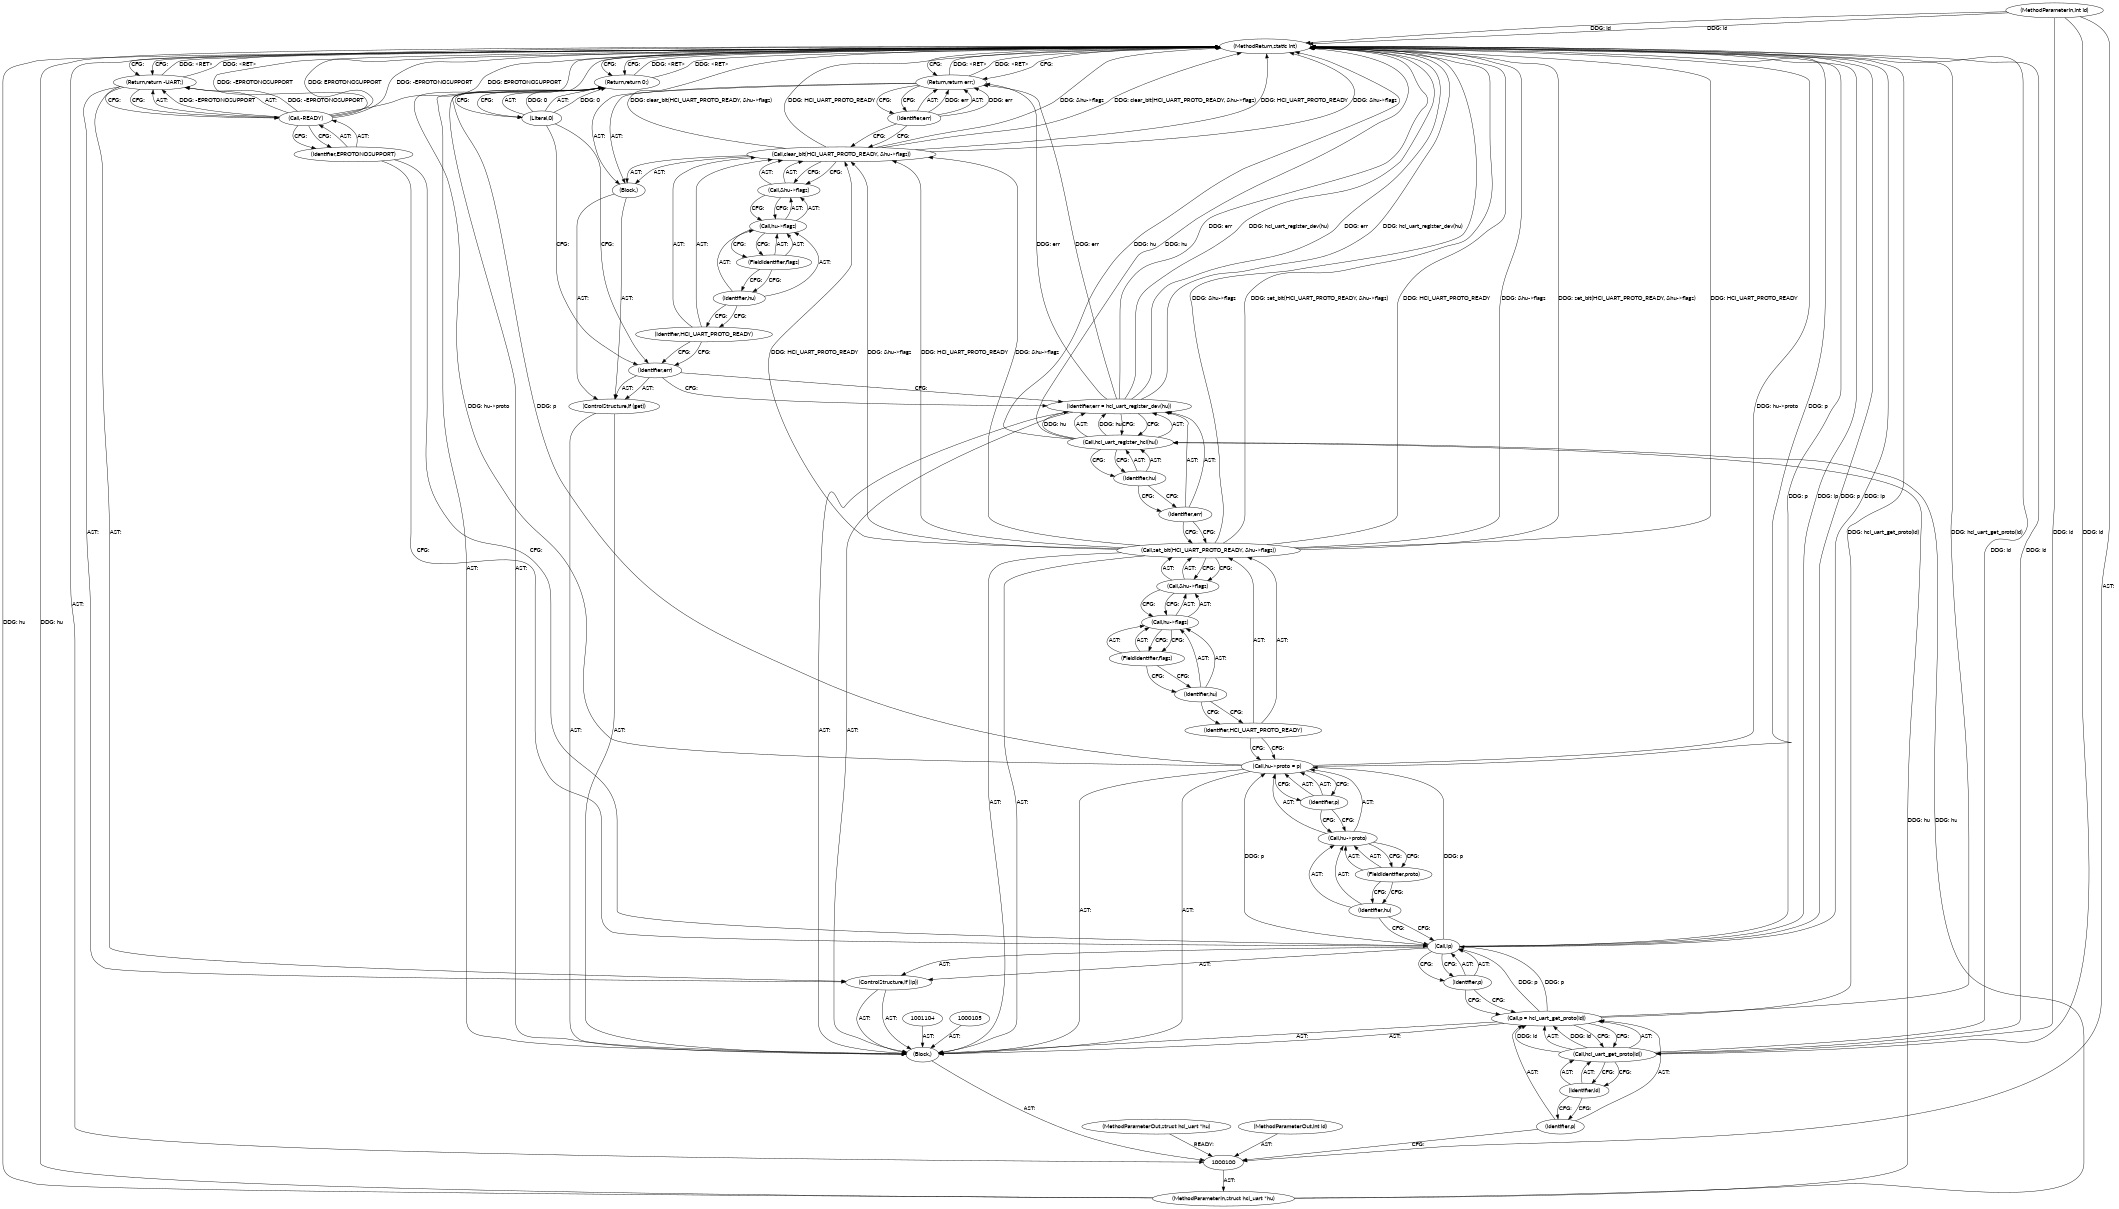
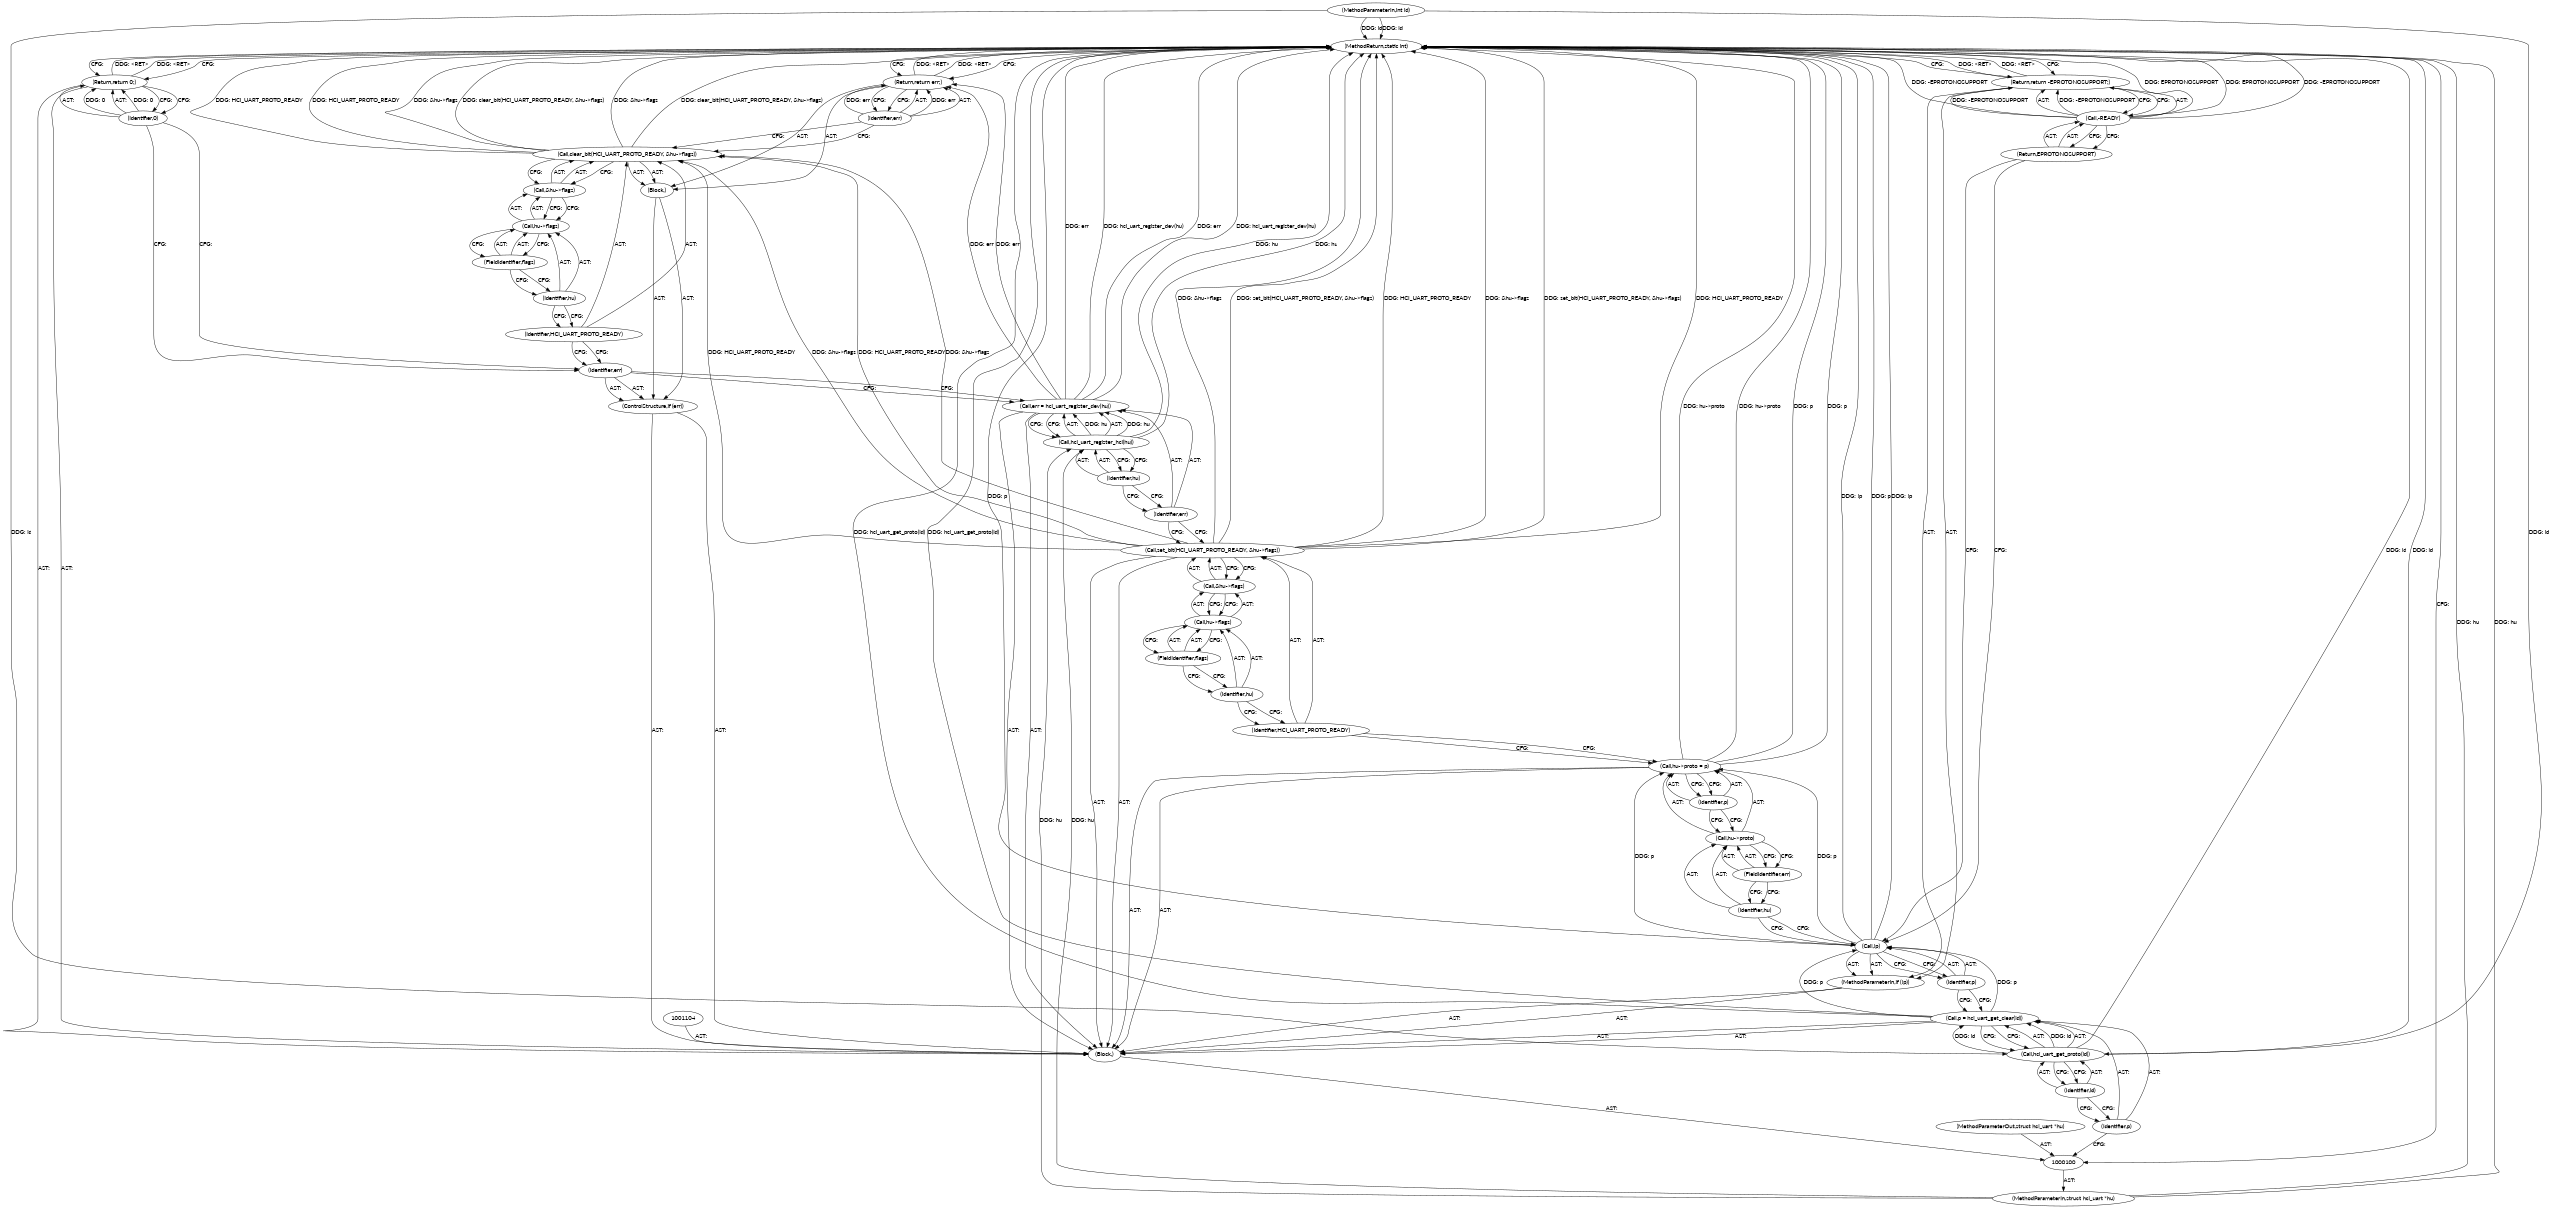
node "(Return,return -UART;)": label "(Return,return -UART;)" -> "(Return,return -EPROTONOSUPPORT;)"
node "(Literal,0)": label "(Literal,0)" -> "(Identifier,0)"
node "(Identifier,EPROTONOSUPPORT)": label "(Identifier,EPROTONOSUPPORT)" -> "(Return,EPROTONOSUPPORT)"
node "(ControlStructure,if (get))": label "(ControlStructure,if (get))" -> "(ControlStructure,if (err))"
node "(Identifier,err = hci_uart_register_dev(hu))": label "(Identifier,err = hci_uart_register_dev(hu))" -> "(Call,err = hci_uart_register_dev(hu))"
edge "(MethodReturn,static int)" -> "1000100": label "AST: " -> "CFG: "
node "(FieldIdentifier,proto)": label "(FieldIdentifier,proto)" -> "(FieldIdentifier,err)"
edge "(MethodParameterIn,int id)" -> "1000100": removed, label "AST:"
node "(ControlStructure,if (!p))": label "(ControlStructure,if (!p))" -> "(MethodParameterIn,if (!p))"
node "1000105": removed
node "(Call,p = hci_uart_get_proto(id))": label "(Call,p = hci_uart_get_proto(id))" -> "(Call,p = hci_uart_get_clear(id))"
node "(MethodParameterOut,int id)": removed
edge "(MethodParameterOut,struct hci_uart *hu)" -> "1000100": label "READY: " -> "AST: "
